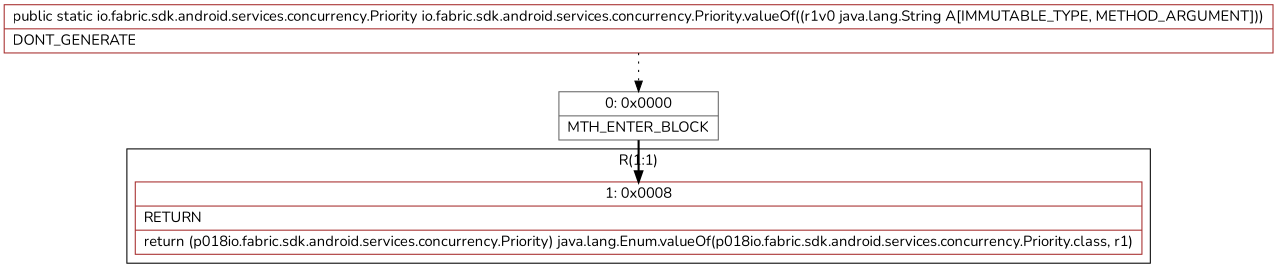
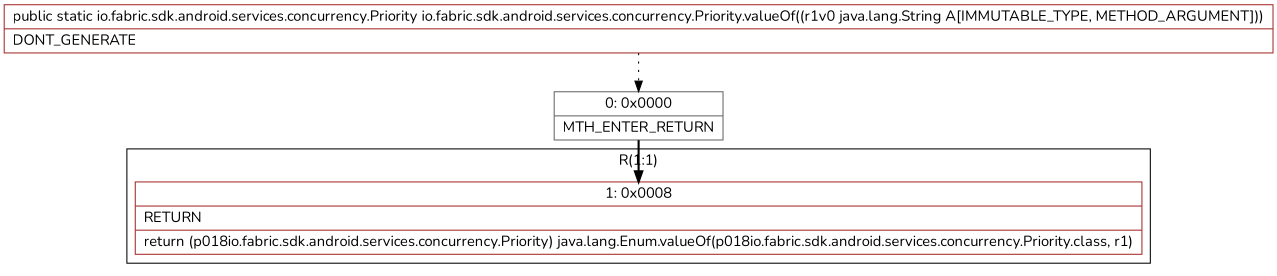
node "0: 0x0000": text "MTH_ENTER_BLOCK" -> "MTH_ENTER_RETURN"
